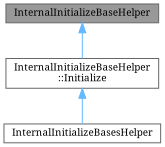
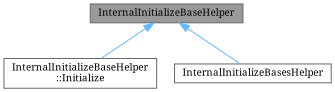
edge "InternalInitializeBasesHelper" -> "InternalInitializeBaseHelper ::Initialize": now "InternalInitializeBasesHelper" -> "InternalInitializeBaseHelper"
